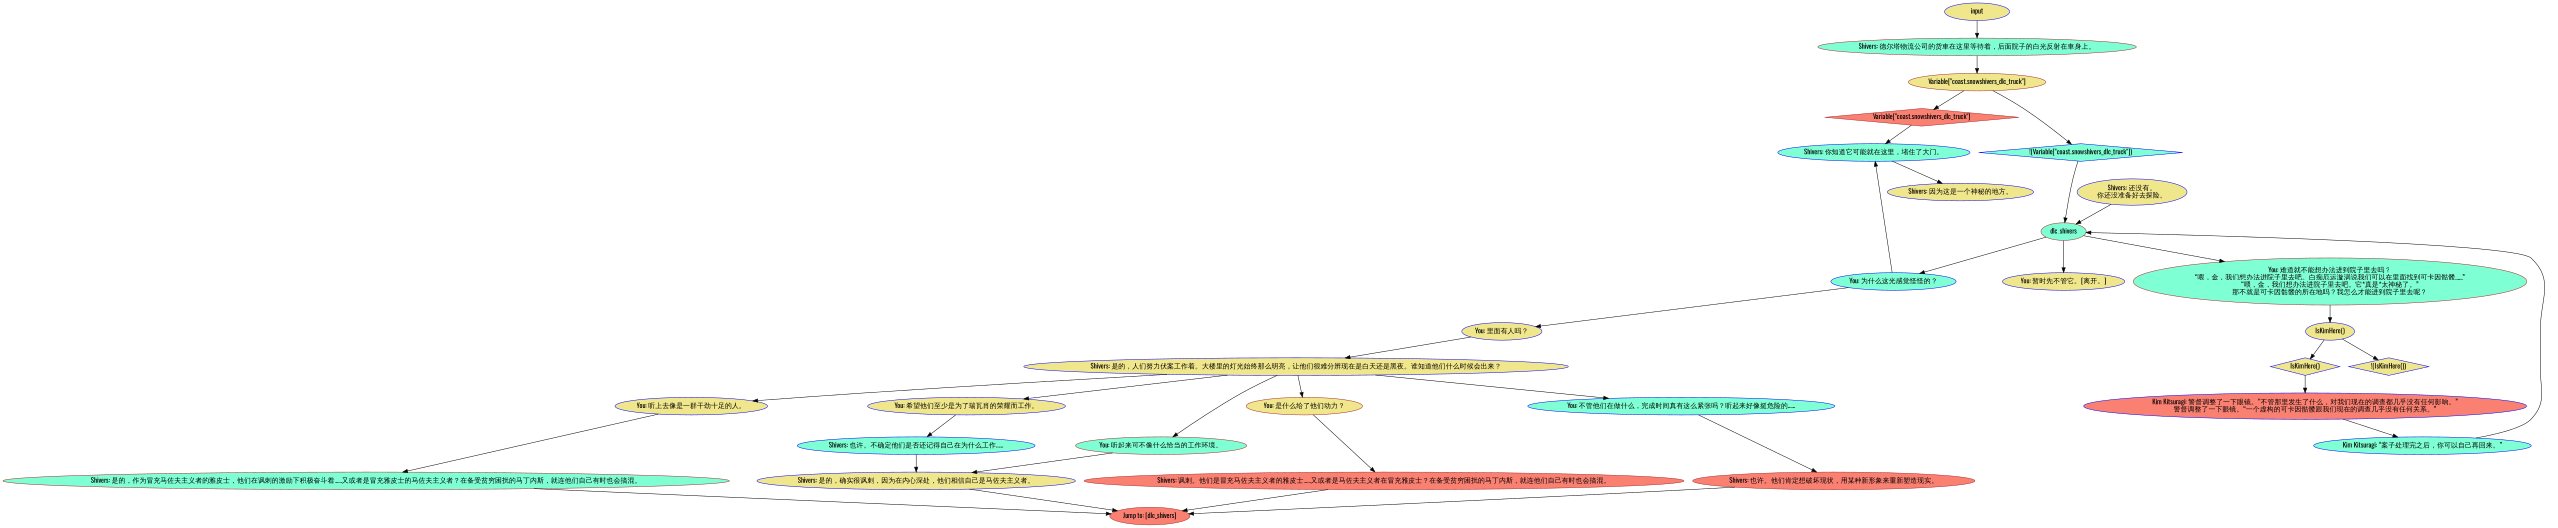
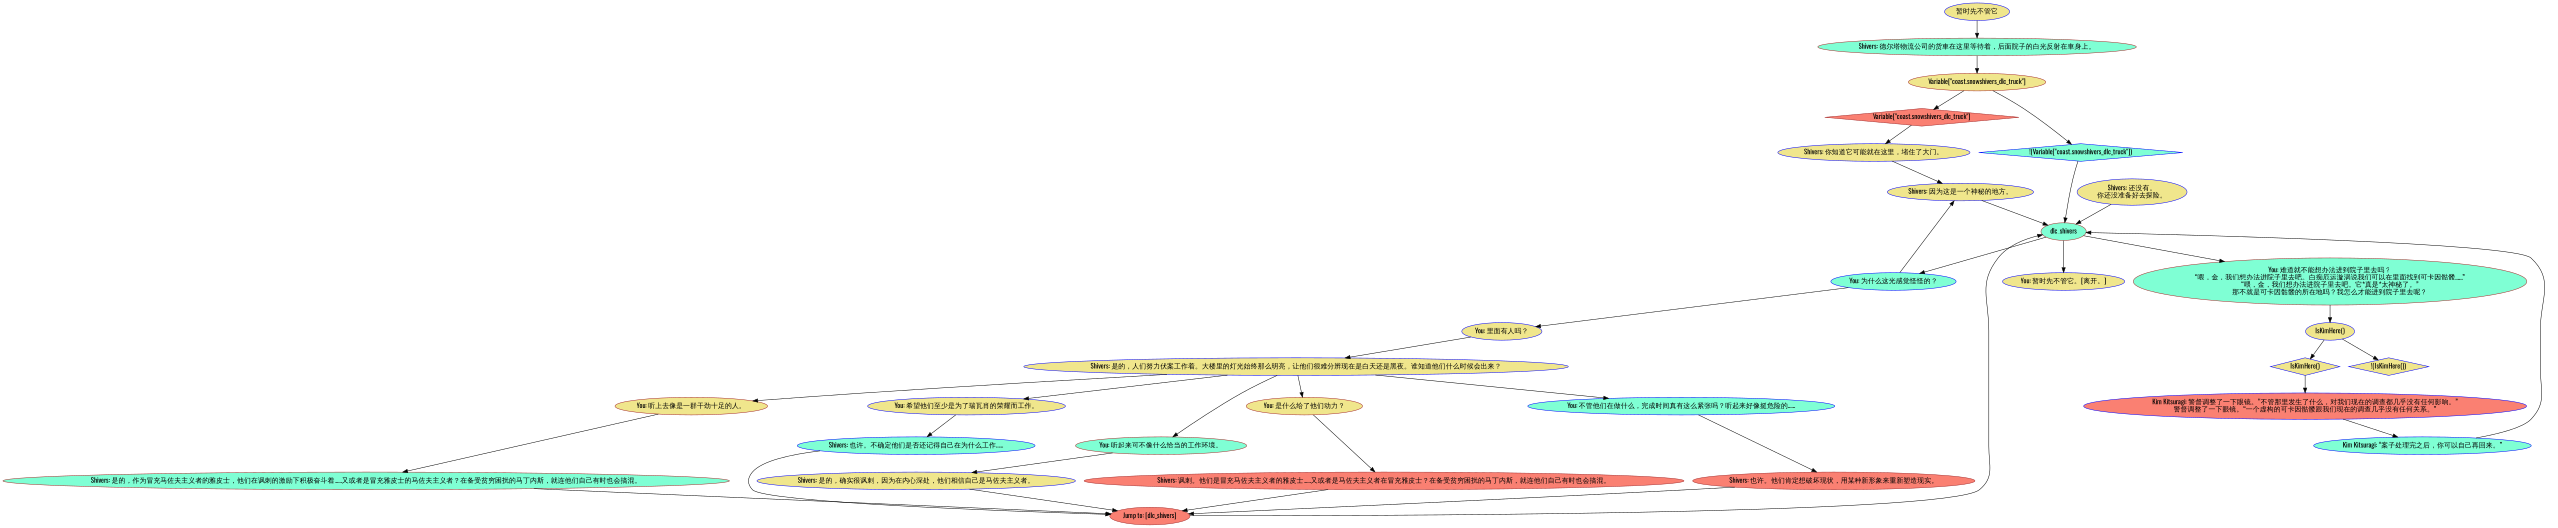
node "input": label "input" -> "暂时先不管它"
node "Shivers: 你知道它可能就在这里，堵住了大门。": fillcolor aquamarine -> khaki
edge "Shivers: 因为这是一个神秘的地方。" -> "dlc_shivers": added
edge "You: 为什么这光感觉怪怪的？" -> "Shivers: 你知道它可能就在这里，堵住了大门。": now "You: 为什么这光感觉怪怪的？" -> "Shivers: 因为这是一个神秘的地方。"
node "You: 听上去像是一群干劲十足的人。": color blue -> brown
edge "Shivers: 也许。不确定他们是否还记得自己在为什么工作……" -> "Shivers: 是的，确实很讽刺，因为在内心深处，他们相信自己是马佐夫主义者。": now "Shivers: 也许。不确定他们是否还记得自己在为什么工作……" -> "Jump to: [dlc_shivers]"
edge "Jump to: [dlc_shivers]" -> "dlc_shivers": added
